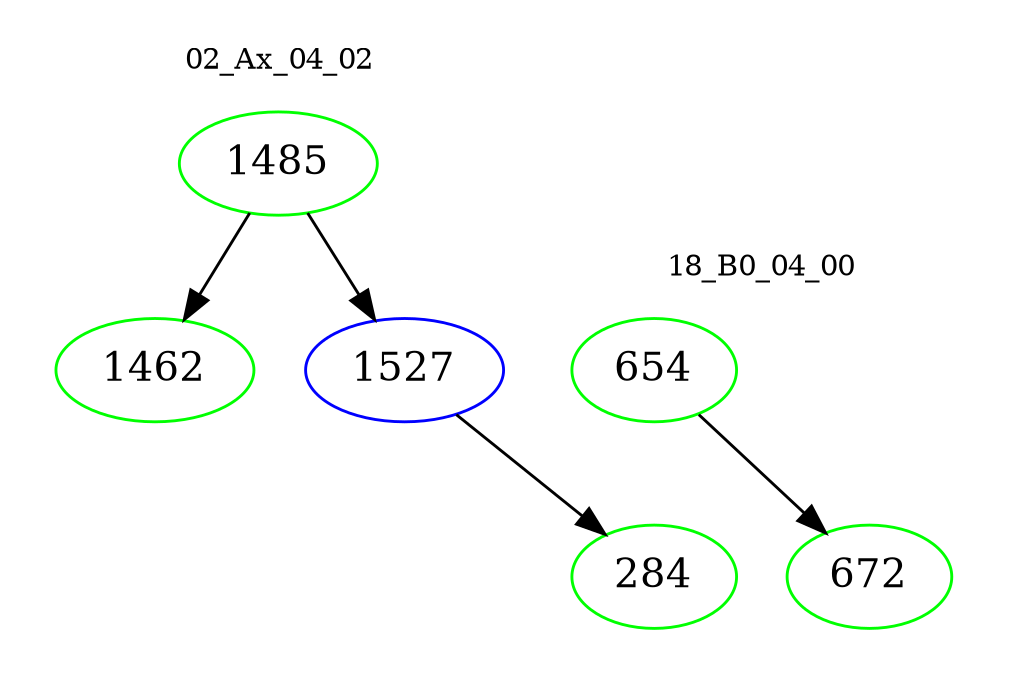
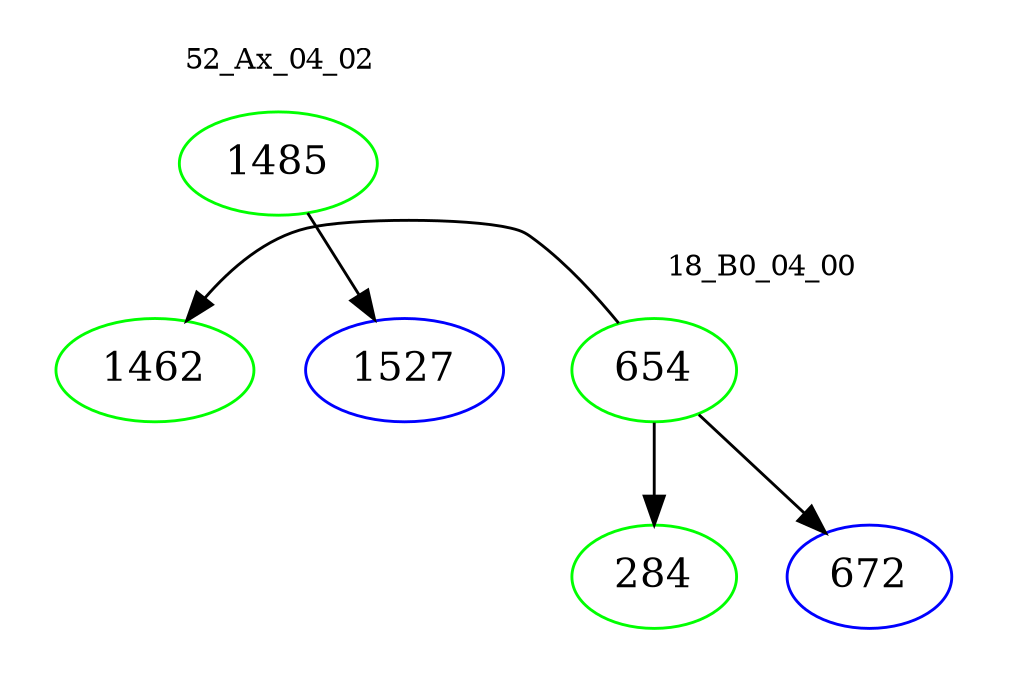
cluster "02_Ax_04_02": label "02_Ax_04_02" -> "52_Ax_04_02"
edge "1485" -> "1462": now "654" -> "1462"
edge "1527" -> "284": now "654" -> "284"
node "672": color green -> blue
